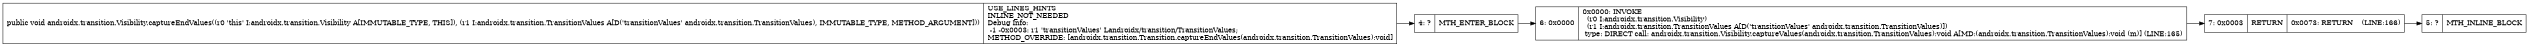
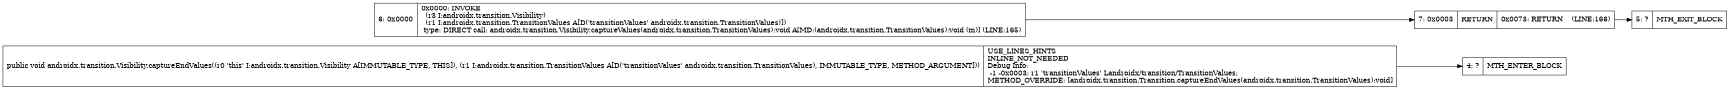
node "6: 0x0000": text "(r0 I:androidx.transition.Visibility)" -> "(r3 I:androidx.transition.Visibility)"
edge "4: ?" -> "6: 0x0000": removed
node "5: ?": text "MTH_INLINE_BLOCK" -> "MTH_EXIT_BLOCK"
